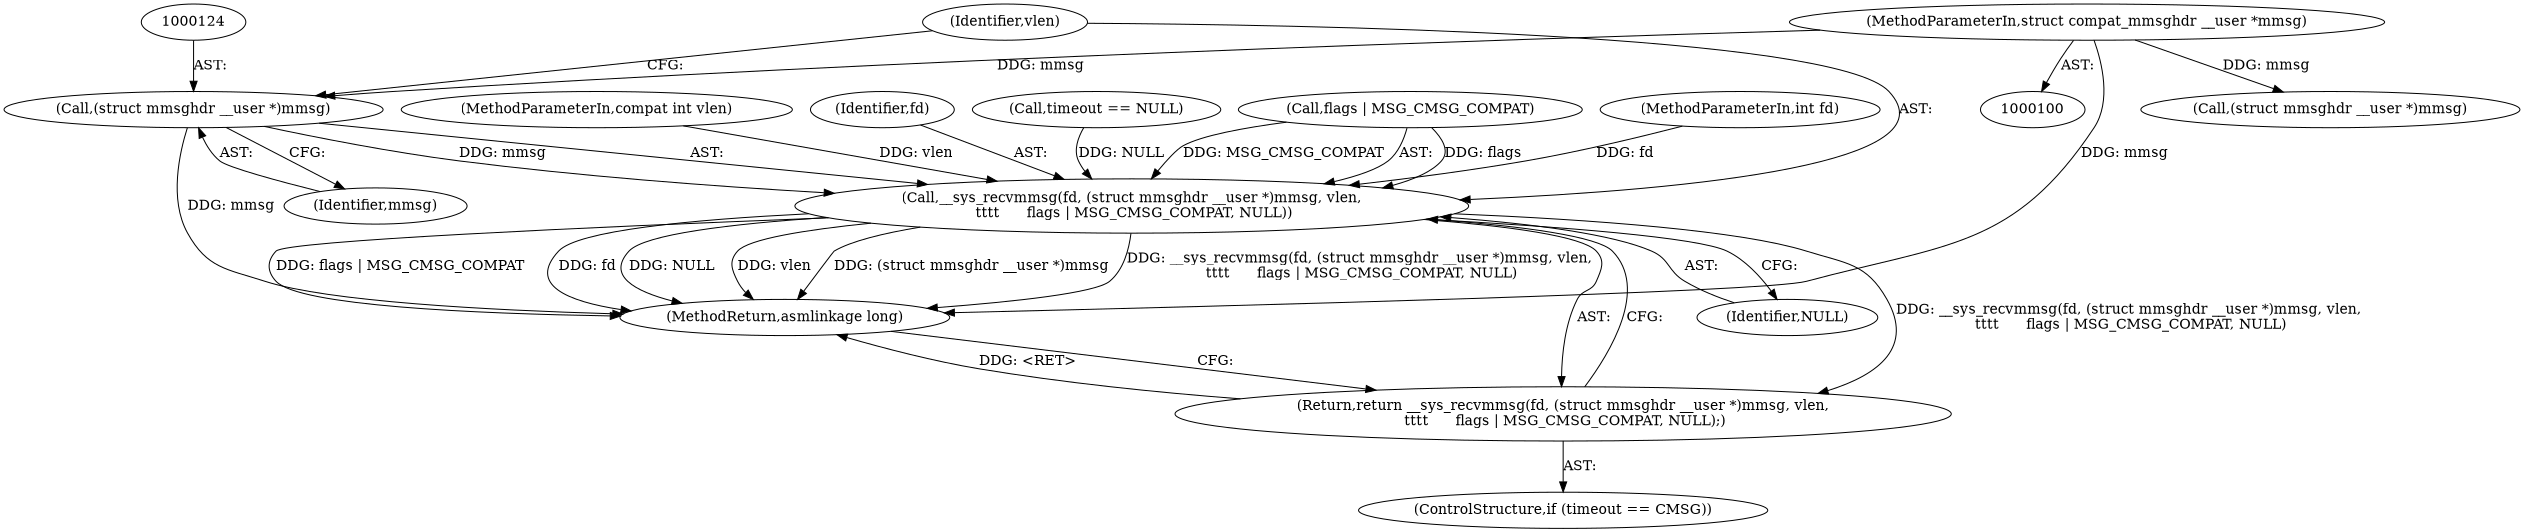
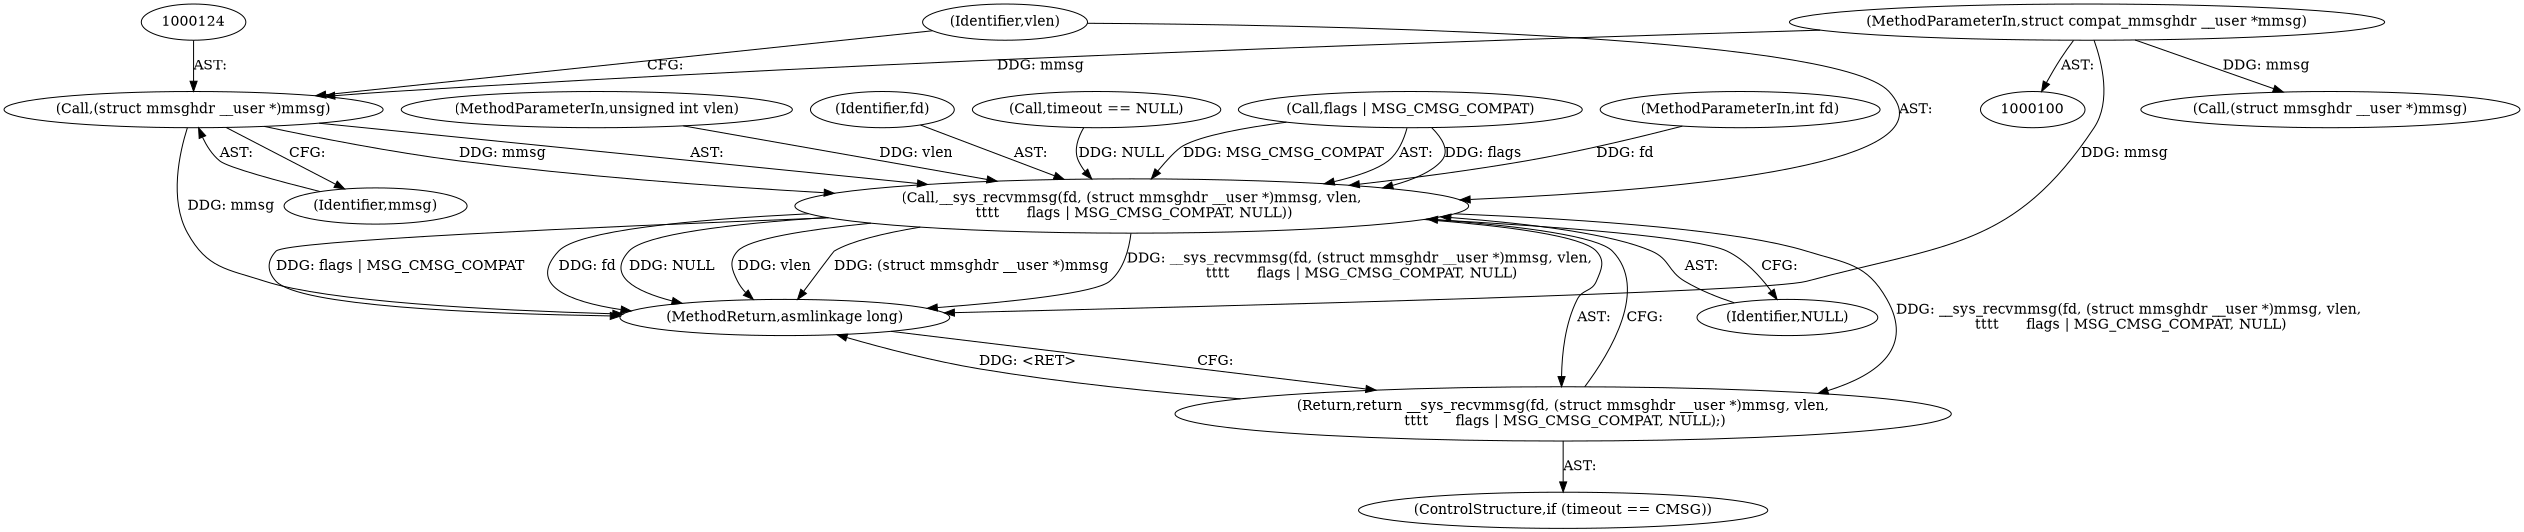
node "(MethodParameterIn,compat int vlen)": label "(MethodParameterIn,compat int vlen)" -> "(MethodParameterIn,unsigned int vlen)"
